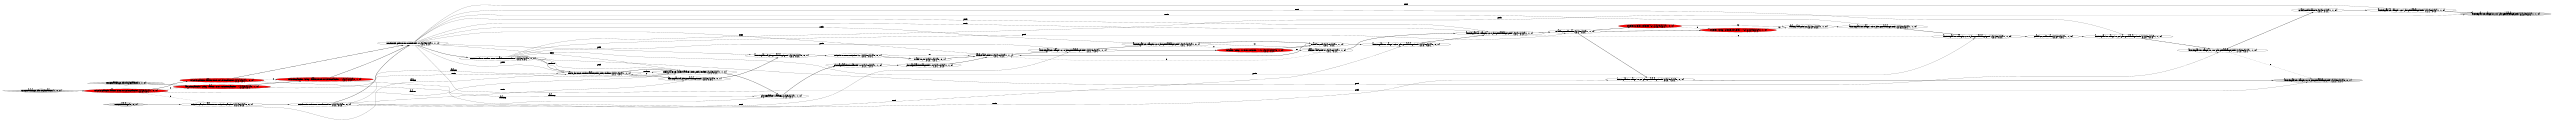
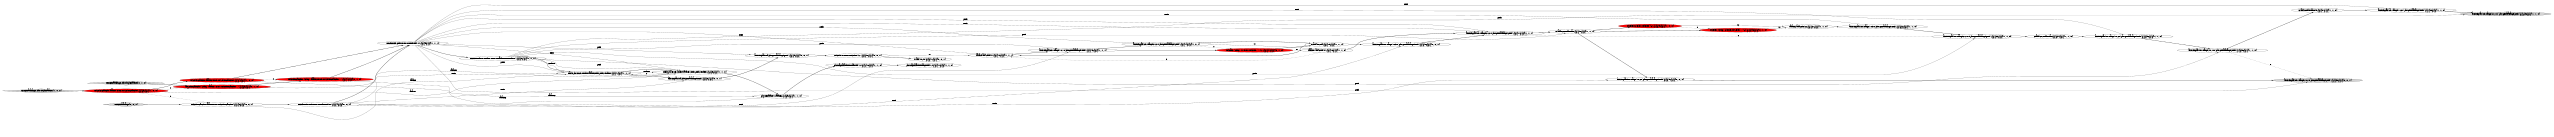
edge "s1.add(1.0,2.0)@@@11@@@['0', '0', '1']" -> "dataset.addSeries(s1)@@@12@@@['1', '1', '1']": removed
edge "plot.mapDatasetToRangeAxis(1,0)@@@11@@@['1', '1', '0']" -> "dataset.addSeries(s1)@@@12@@@['1', '1', '1']": removed
